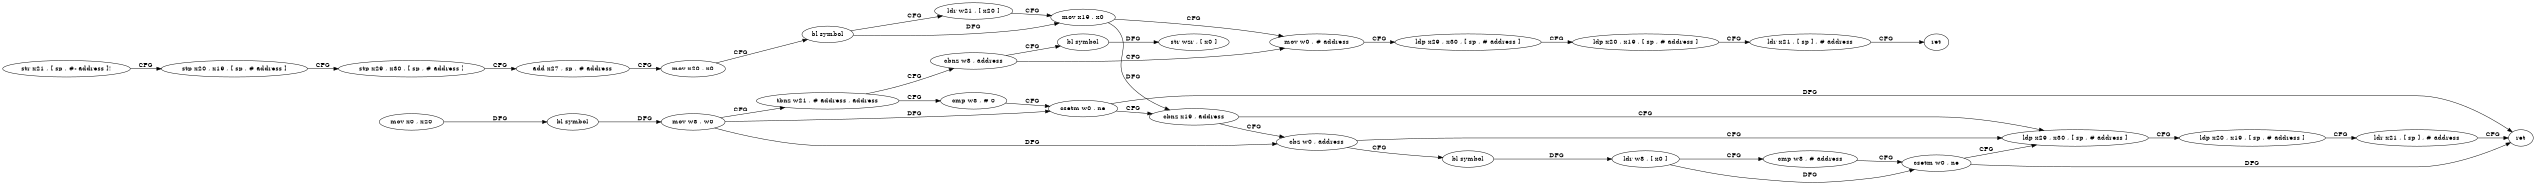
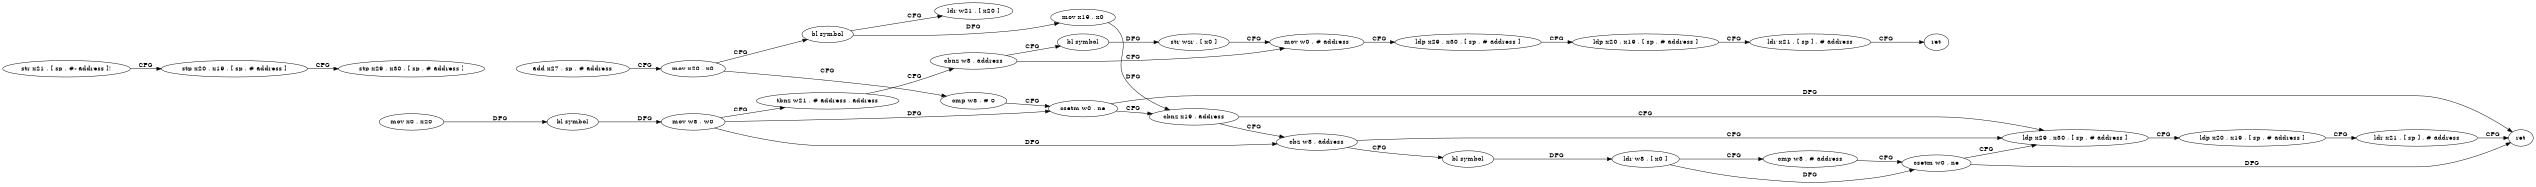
edge "ldr w21 , [ x20 ]" -> "mov x19 , x0": removed, label "CFG"
edge "mov x19 , x0" -> "mov w0 , # address": now "str wzr , [ x0 ]" -> "mov w0 , # address"
edge "stp x29 , x30 , [ sp , # address ]" -> "add x27 , sp , # address": removed, label "CFG"
edge "tbnz w21 , # address , address" -> "cmp w8 , # 0": now "mov x20 , x0" -> "cmp w8 , # 0"
node "cbz w0 , address": label "cbz w0 , address" -> "cbz w8 , address"
